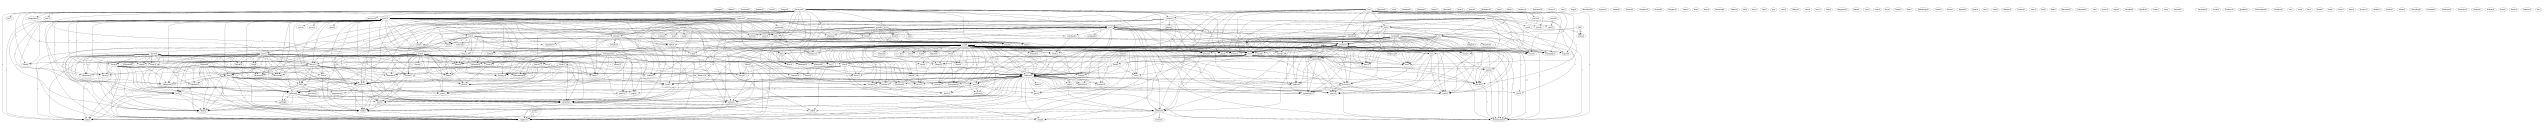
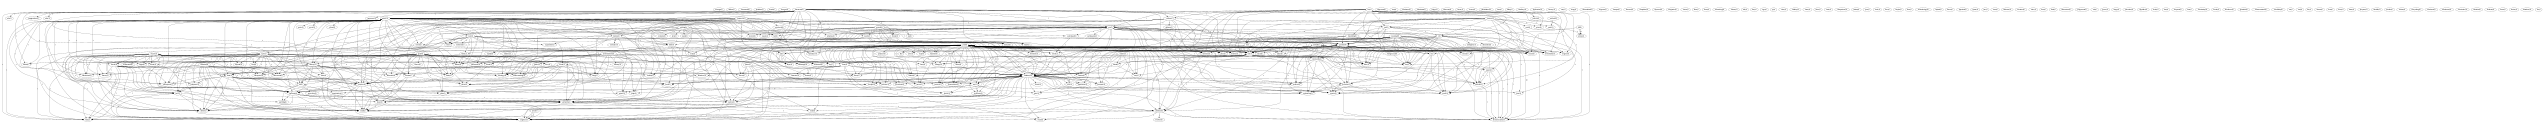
node "acts(1)": added
